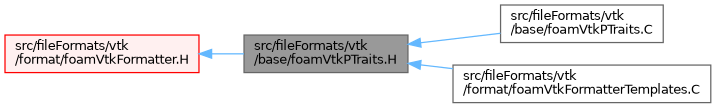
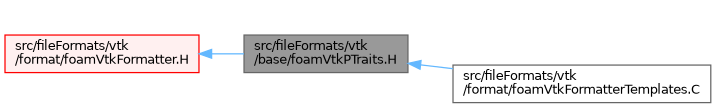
node "src/fileFormats/vtk /base/foamVtkPTraits.C": removed
